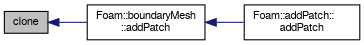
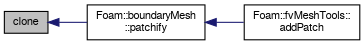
node "Foam::boundaryMesh ::addPatch": label "Foam::boundaryMesh ::addPatch" -> "Foam::boundaryMesh ::patchify"
node "Foam::addPatch:: addPatch": label "Foam::addPatch:: addPatch" -> "Foam::fvMeshTools:: addPatch"
